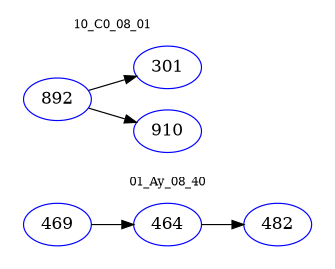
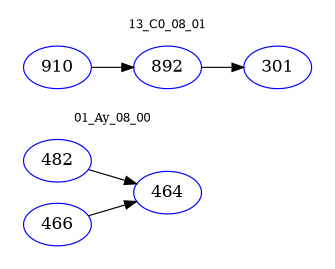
cluster "10_C0_08_01": label "10_C0_08_01" -> "13_C0_08_01"
edge "892" -> "910": reversed
cluster "01_Ay_08_40": label "01_Ay_08_40" -> "01_Ay_08_00"
node "469": label "469" -> "466"
edge "464" -> "482": reversed
